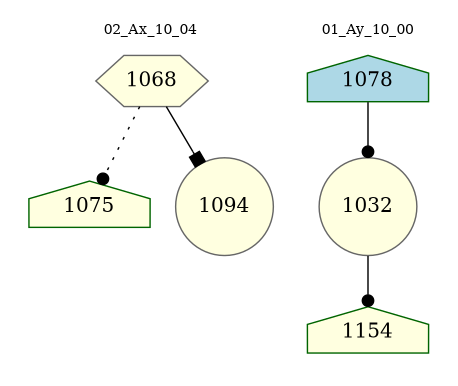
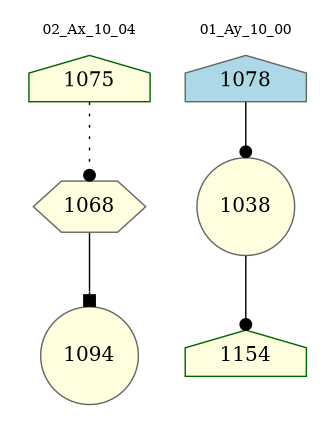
node "1078": color darkgreen -> gray40
edge "1068" -> "1075": reversed
node "1032": label "1032" -> "1038"
